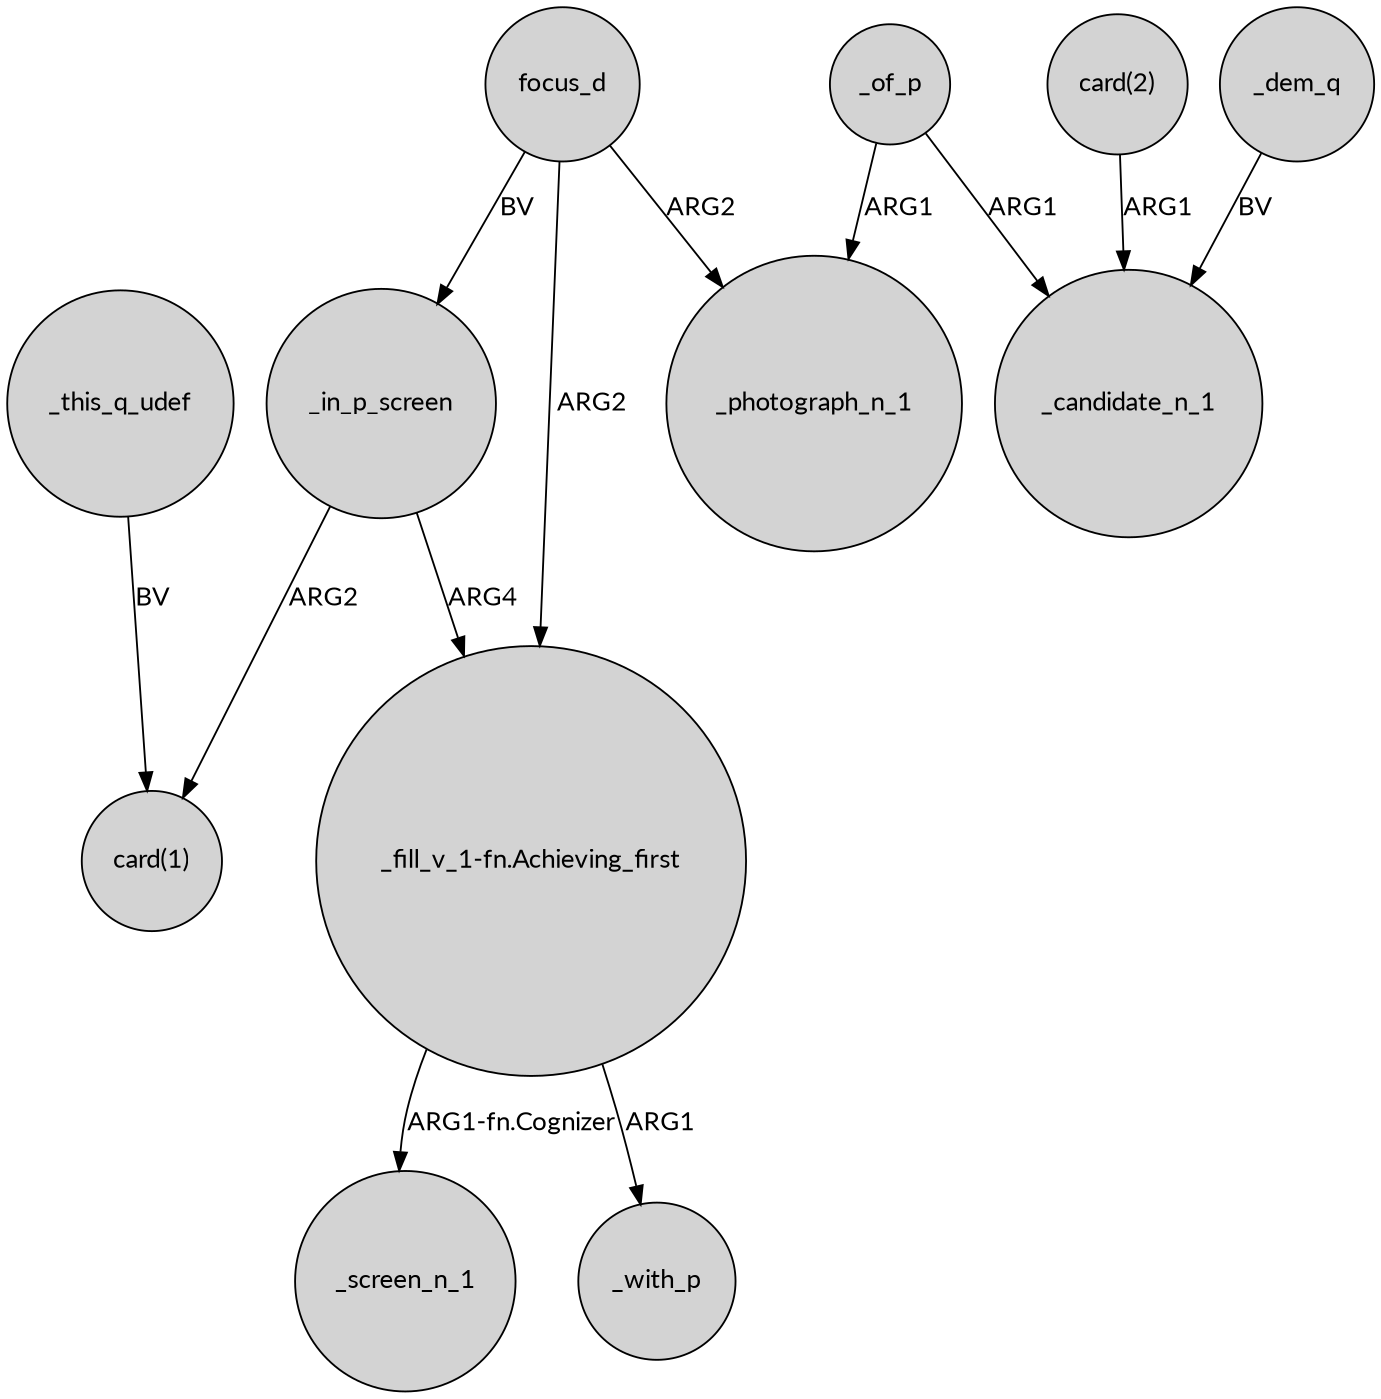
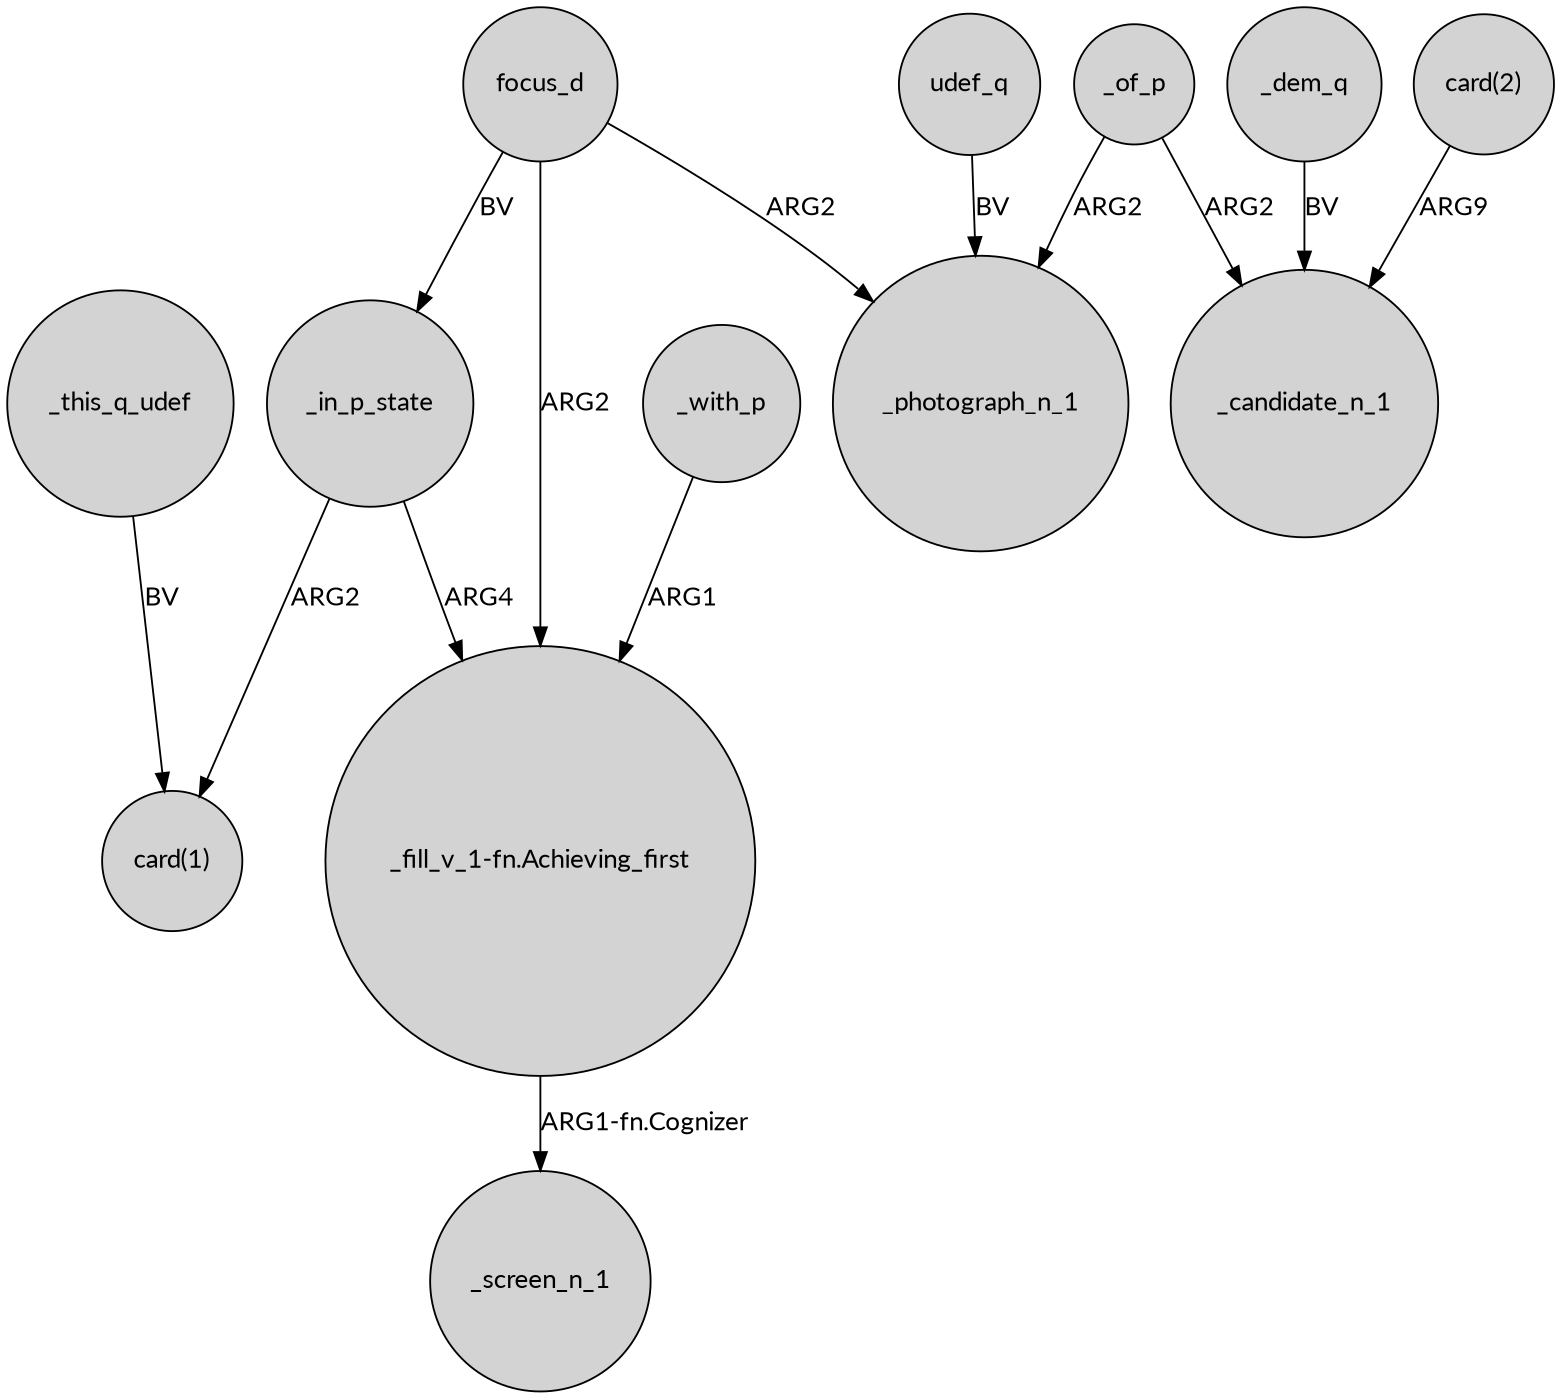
node "udef_q": added
edge "_of_p" -> "_photograph_n_1": label "ARG1" -> "ARG2"
edge "_of_p" -> "_candidate_n_1": label "ARG1" -> "ARG2"
edge "card(2)" -> "_candidate_n_1": label "ARG1" -> "ARG9"
node "_in_p_screen": label "_in_p_screen" -> "_in_p_state"
edge "_fill_v_1-fn.Achieving_first" -> "_with_p": reversed
